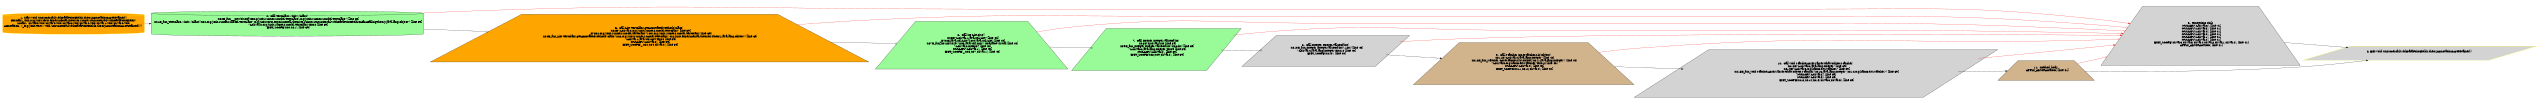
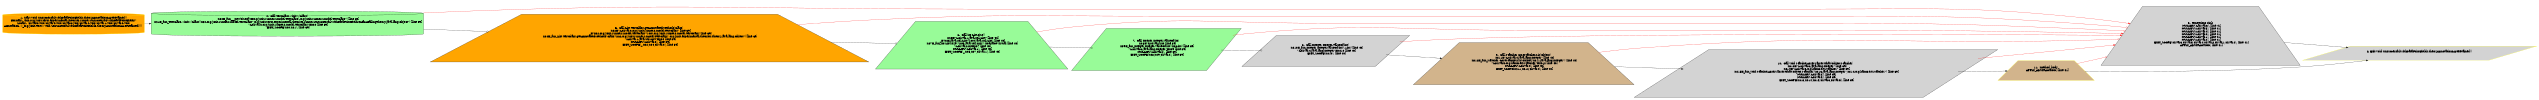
node "11:  method_body APPLY_ABSTRACTION; [line 41]": color black -> yellow
